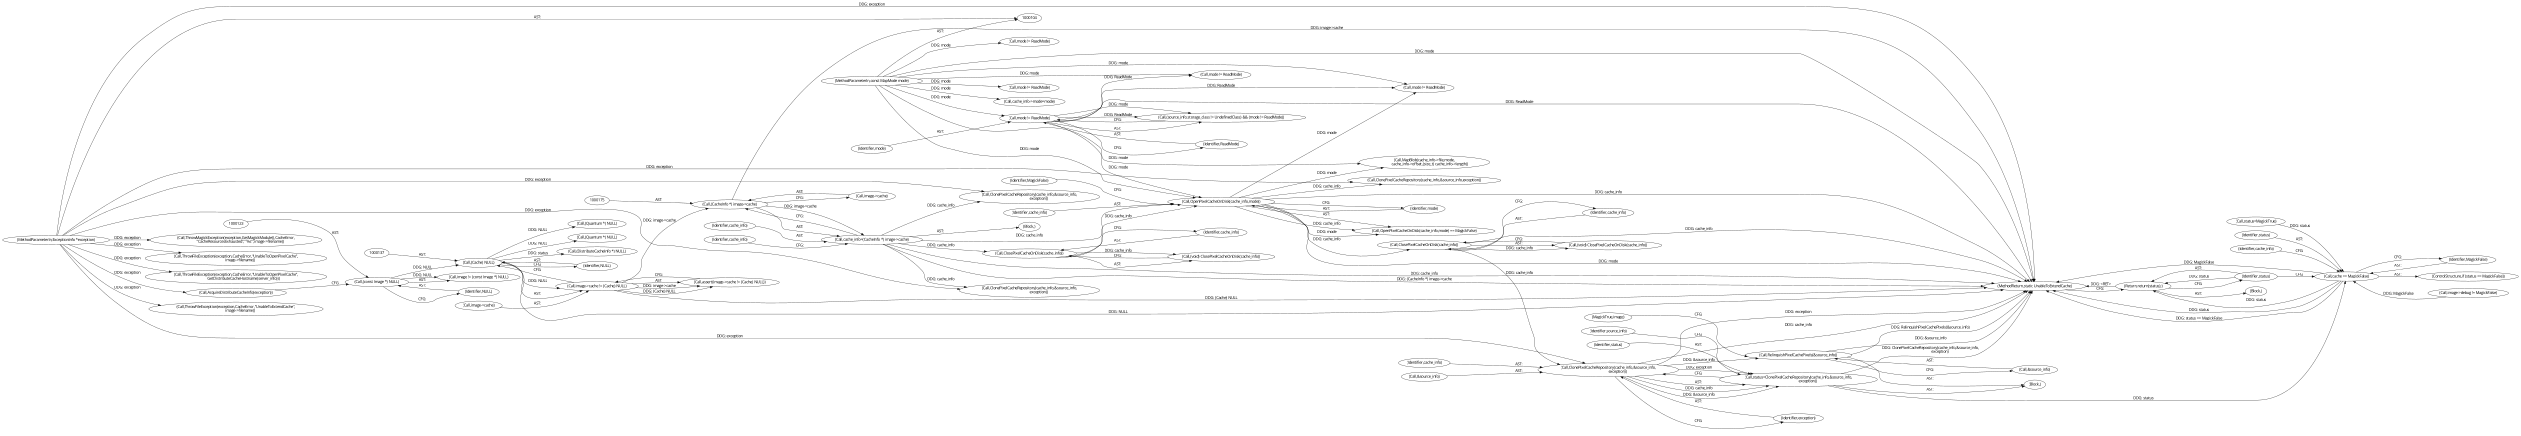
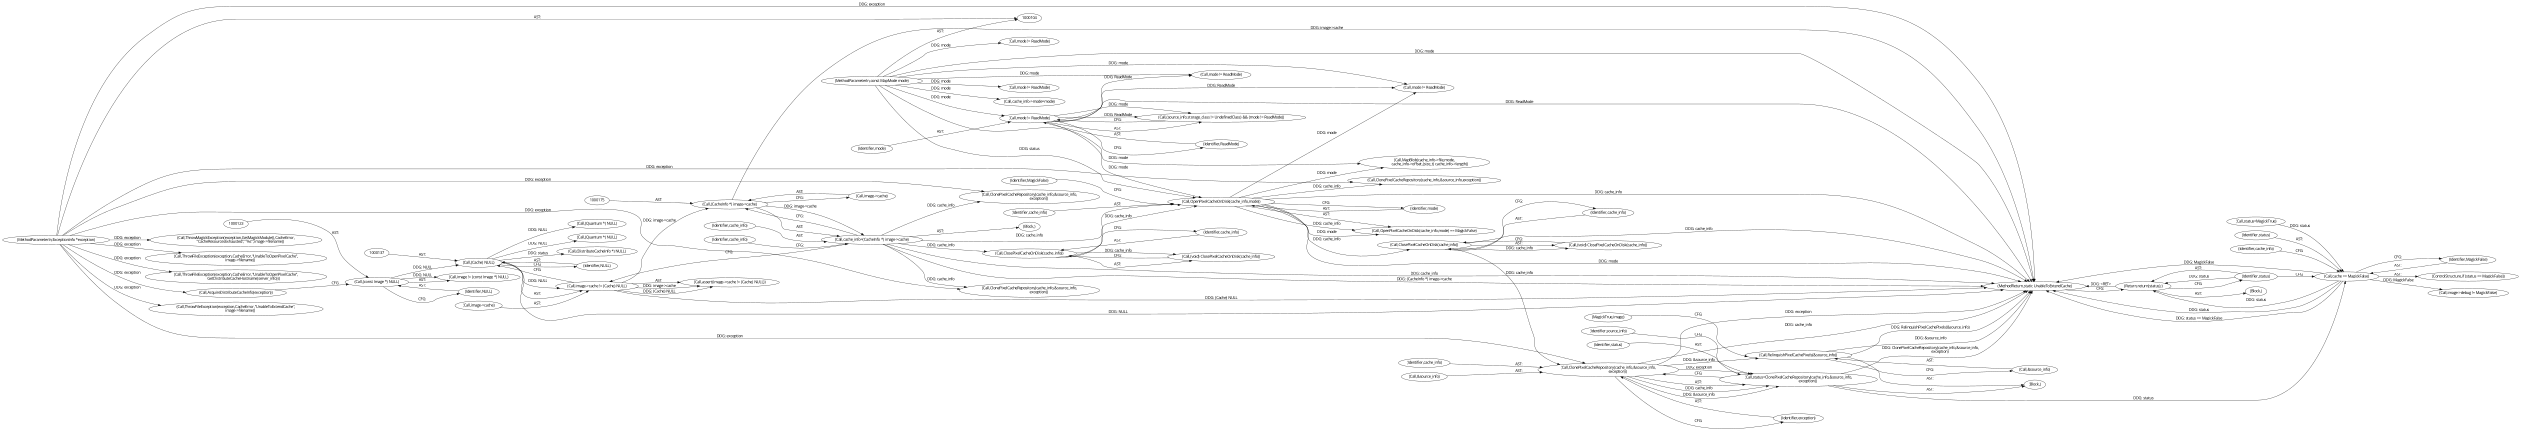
edge "(MethodParameterIn,const MapMode mode)" -> "(Call,OpenPixelCacheOnDisk(cache_info,mode))": label "DDG: mode" -> "DDG: status"
edge "(Call,assert(image->cache != (Cache) NULL))" -> "(Call,image->cache != (Cache) NULL)": now "(Call,cache_info=(CacheInfo *) image->cache)" -> "(Call,image->cache != (Cache) NULL)"
edge "(Call,image->debug != MagickFalse)" -> "(Call,cache == MagickFalse)": reversed
